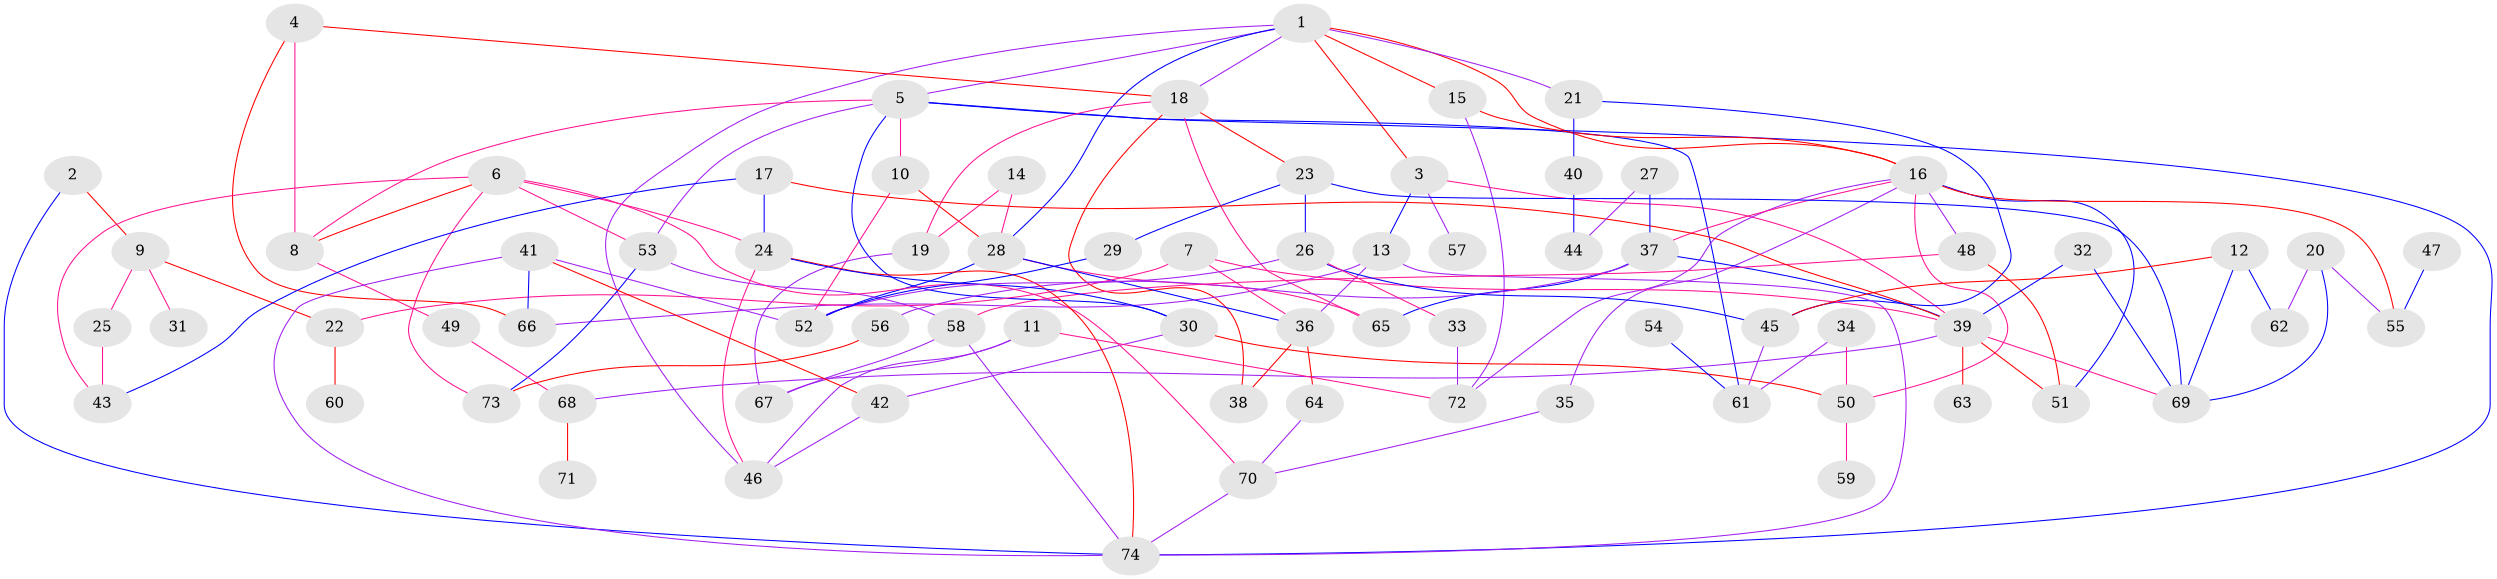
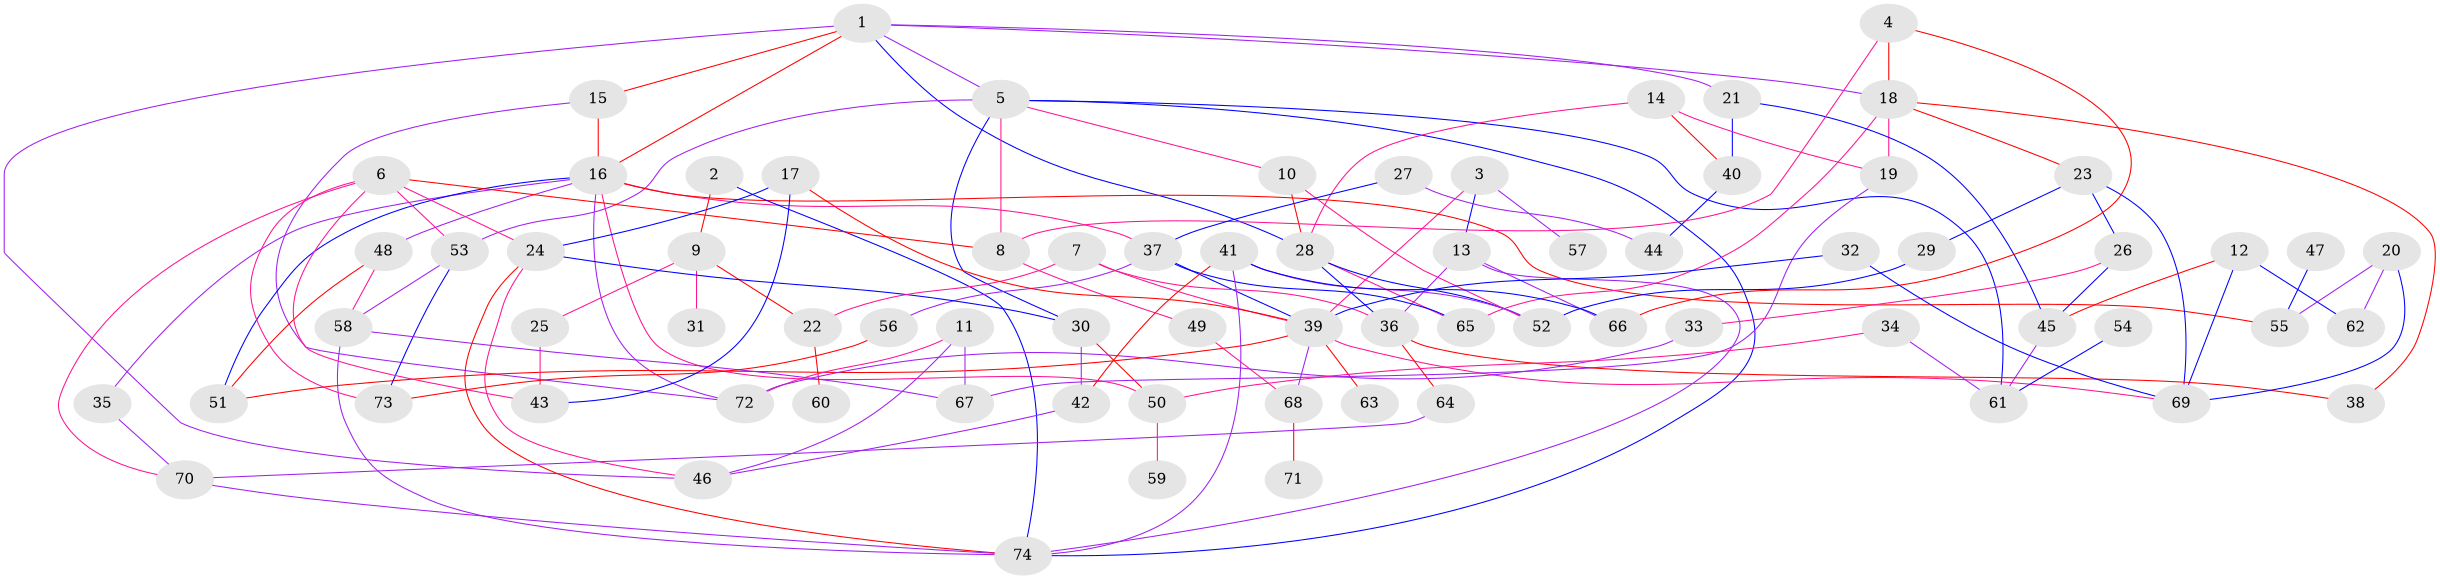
edge "1" -- "3": removed
edge "14" -- "40": added
edge "26" -- "52": removed
